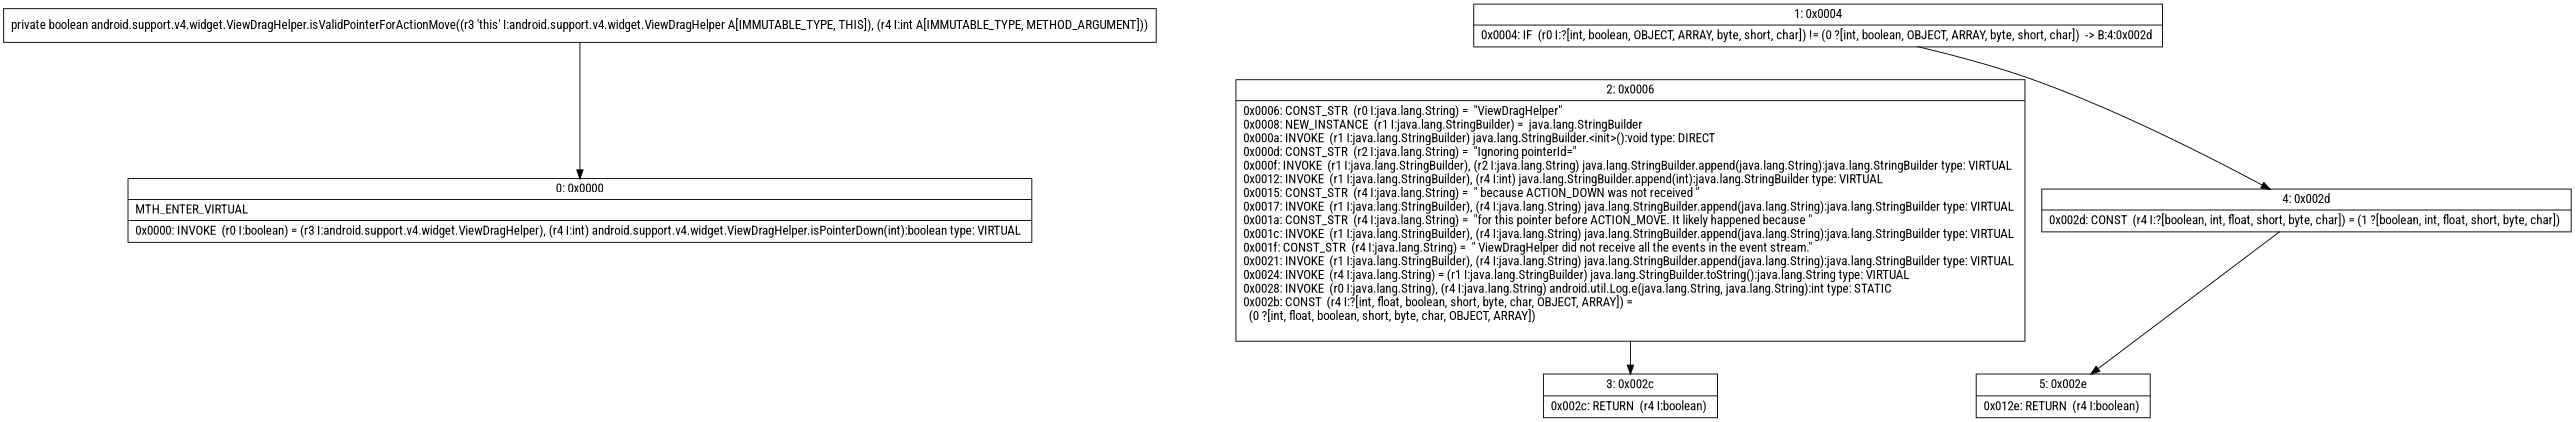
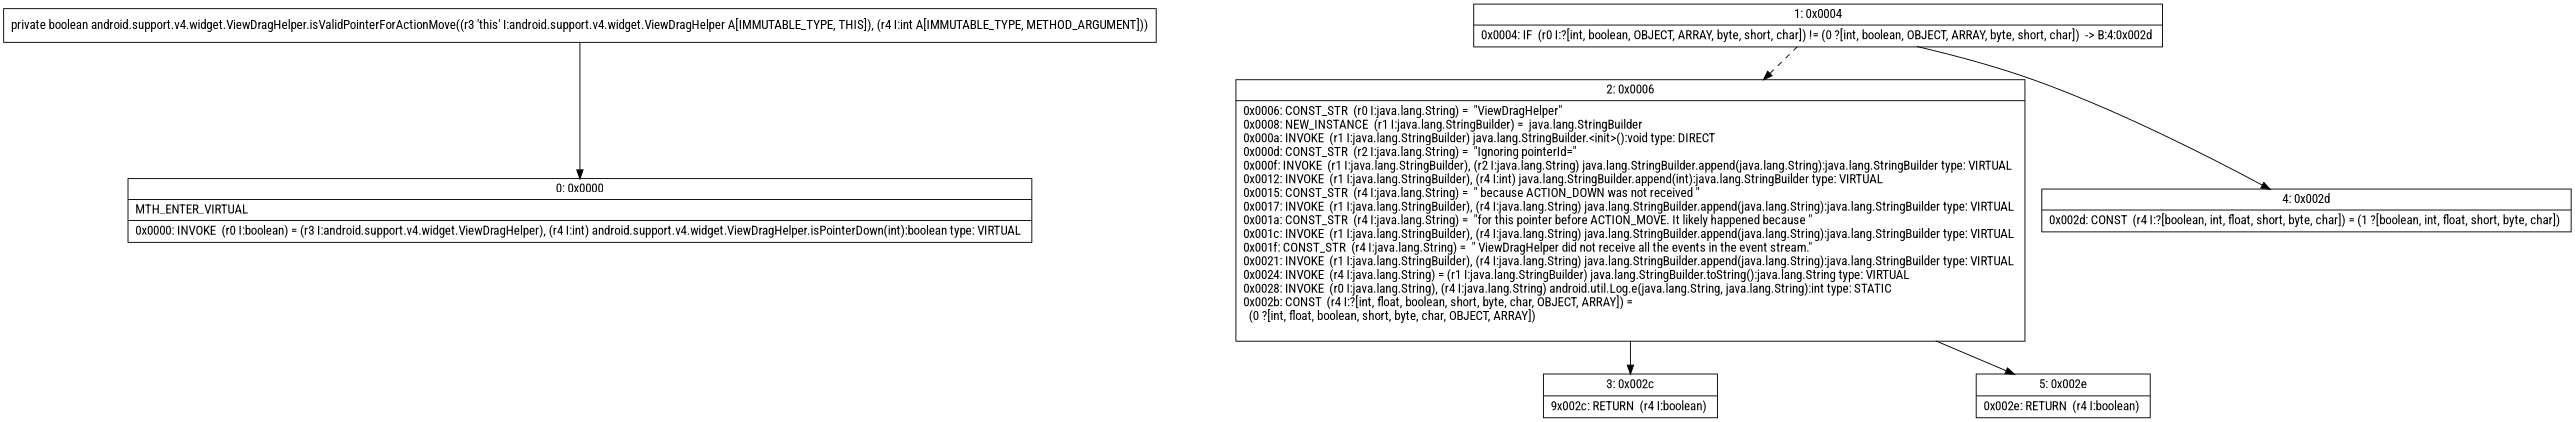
edge "1: 0x0004" -> "2: 0x0006": added
edge "4: 0x002d" -> "5: 0x002e": now "2: 0x0006" -> "5: 0x002e"
node "3: 0x002c": text "0x002c: RETURN  (r4 I:boolean)" -> "9x002c: RETURN  (r4 I:boolean)"
node "5: 0x002e": text "0x012e: RETURN  (r4 I:boolean)" -> "0x002e: RETURN  (r4 I:boolean)"
